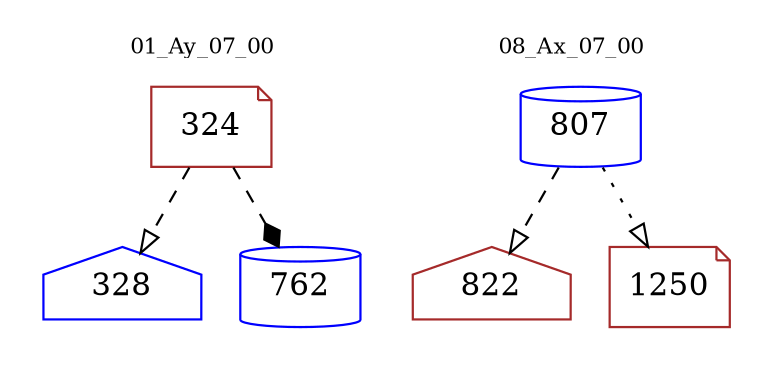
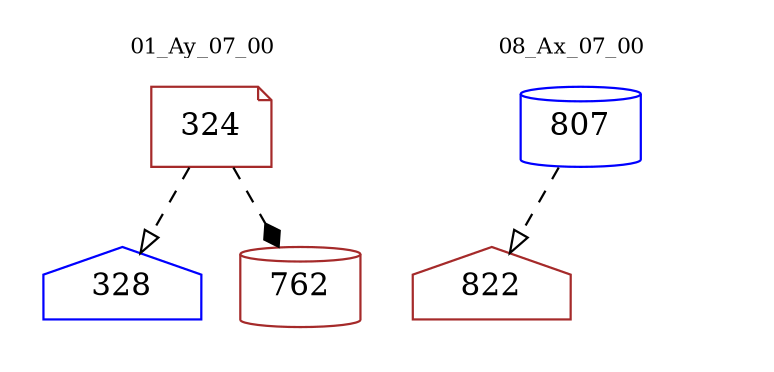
node "762": color blue -> brown
node "1250": removed
